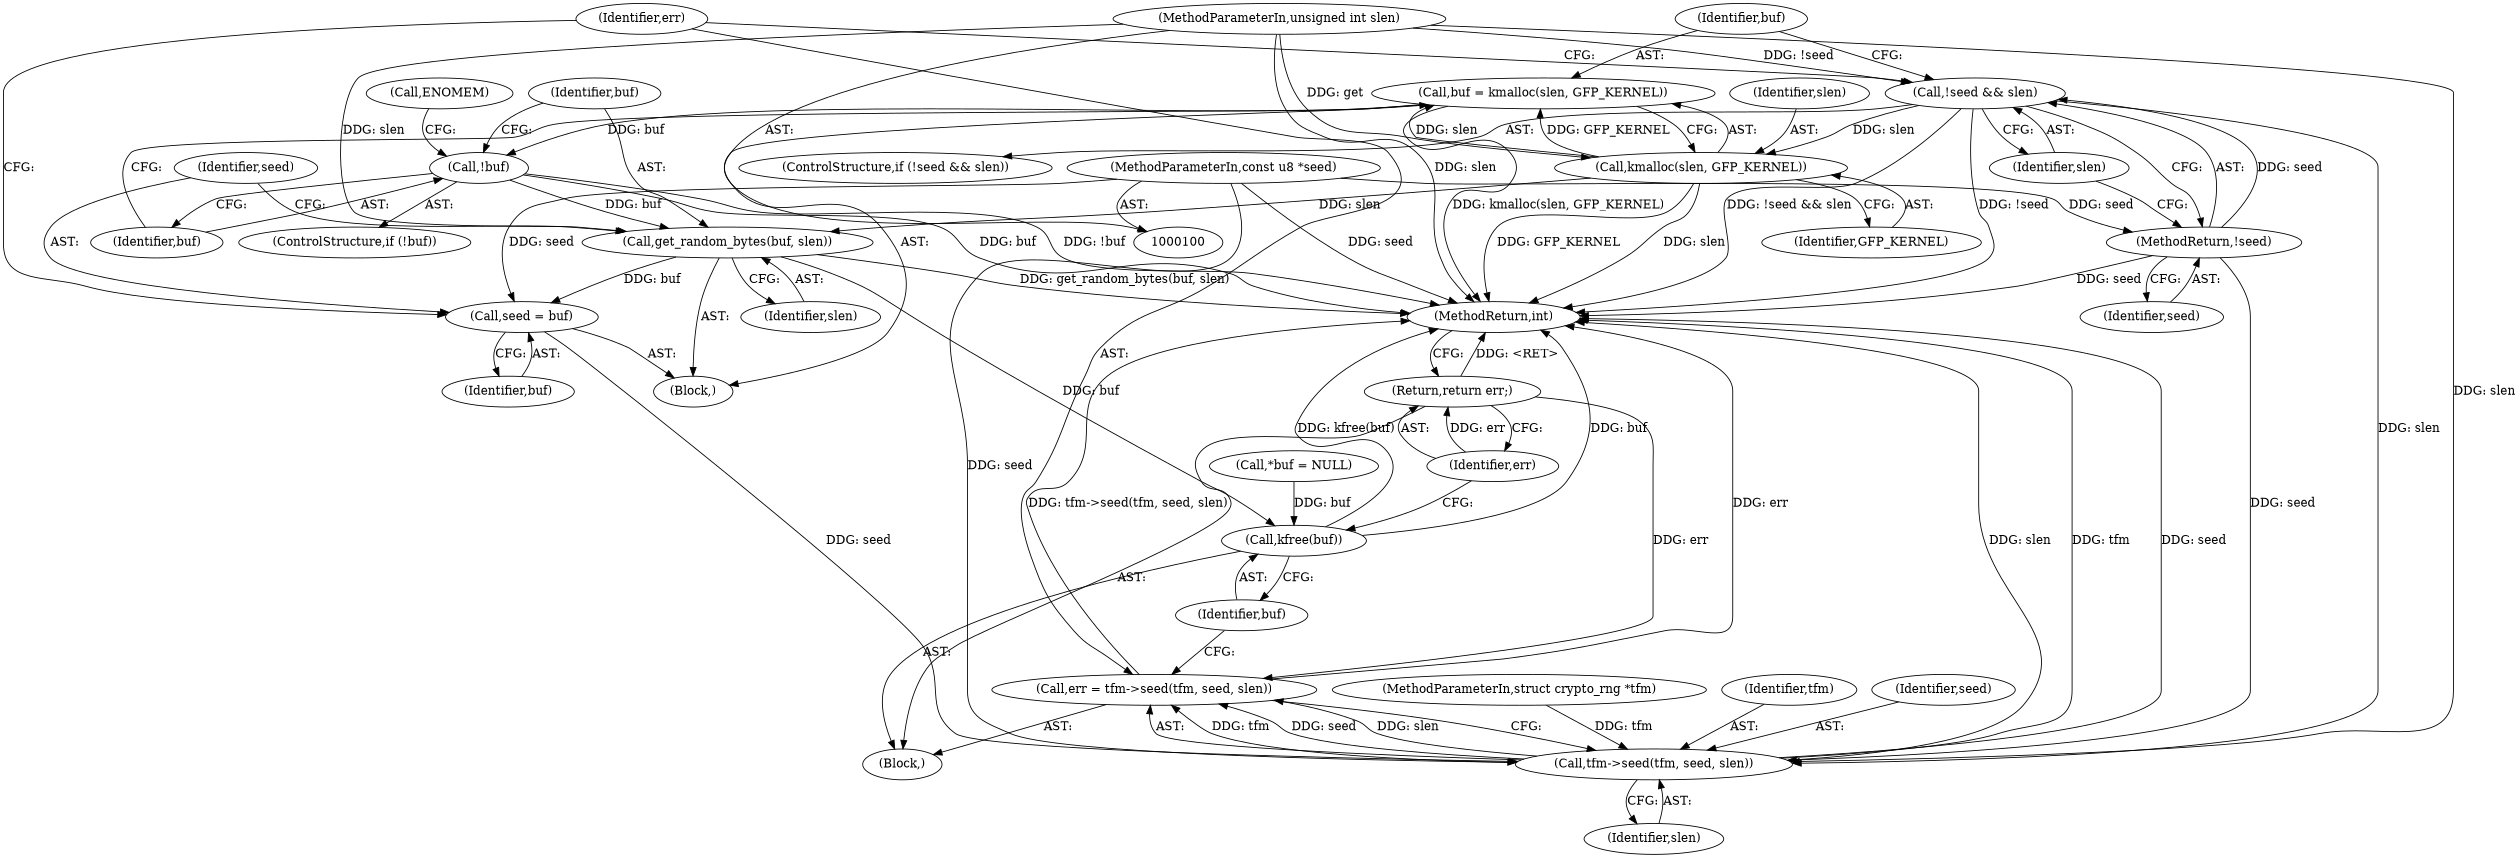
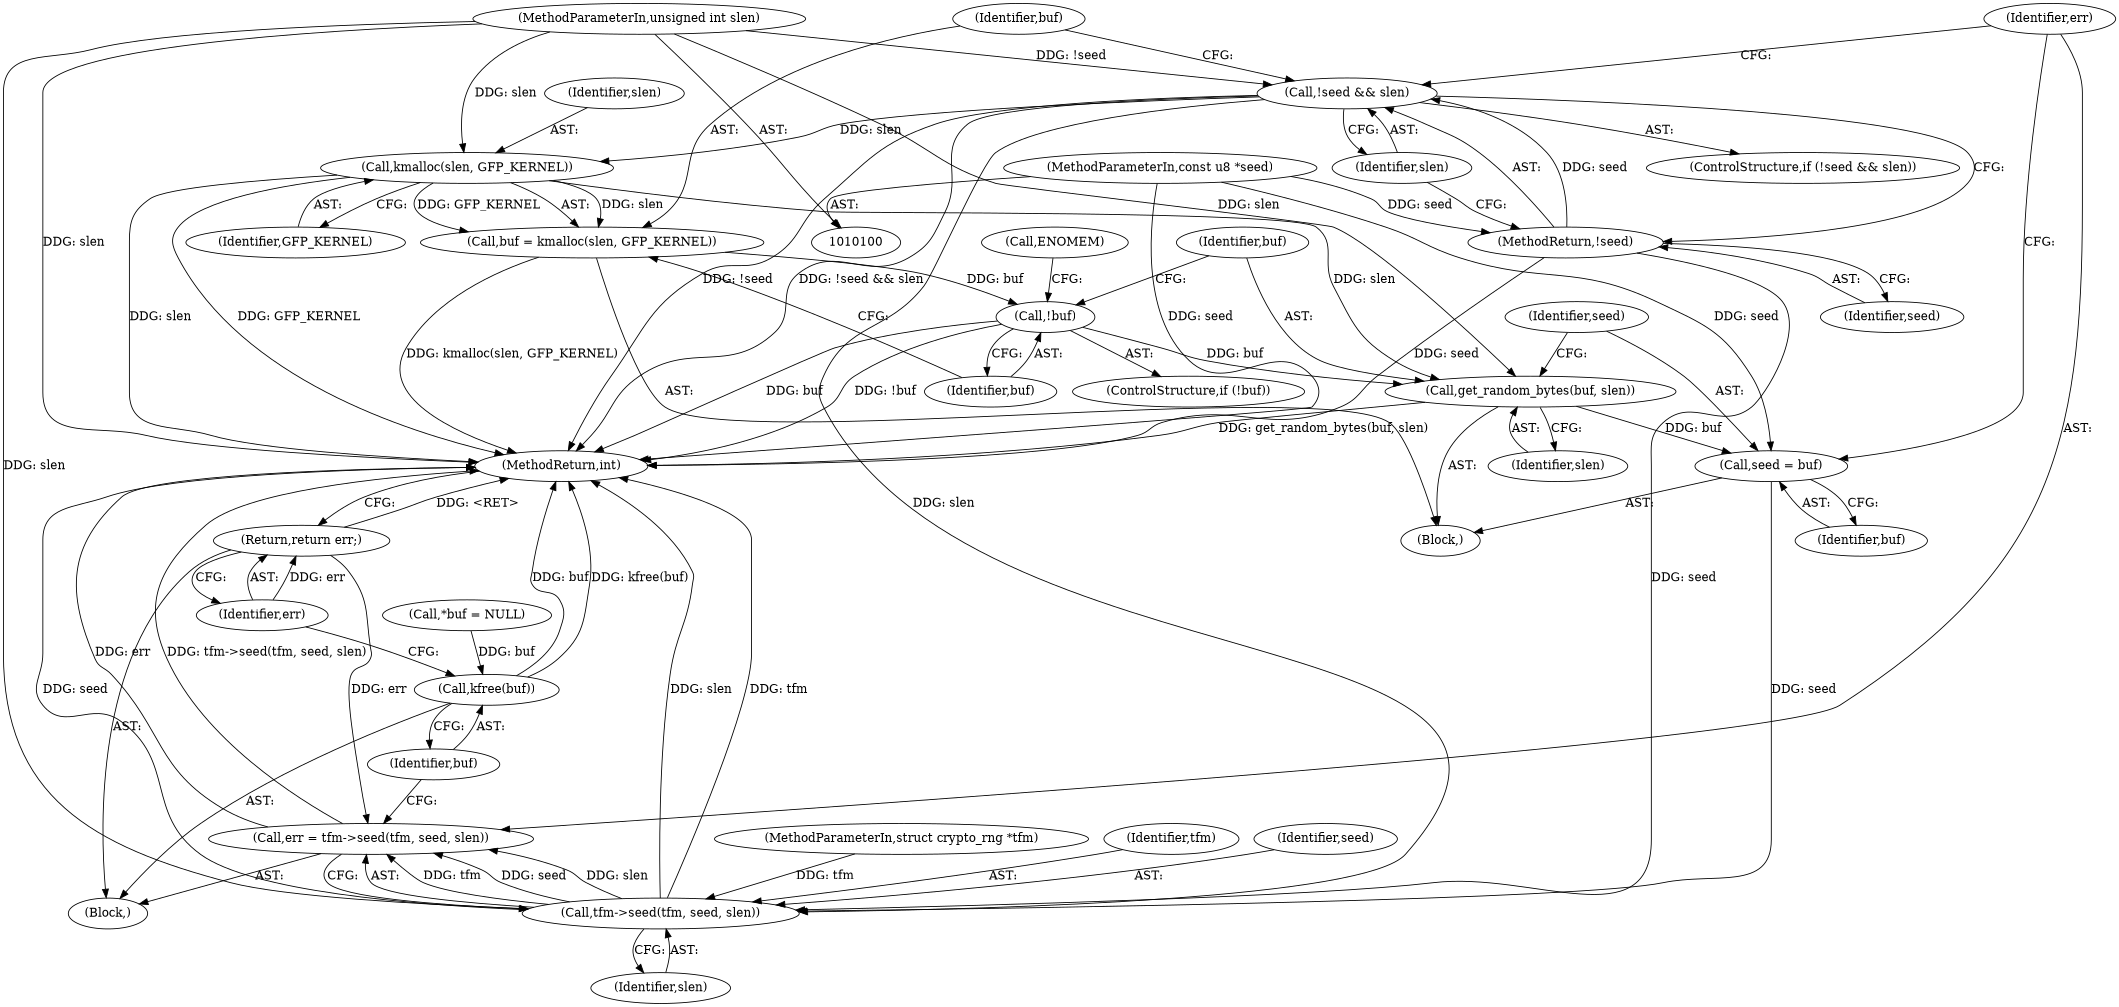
edge "(MethodParameterIn,unsigned int slen)" -> "(Call,kmalloc(slen, GFP_KERNEL))": label "DDG: get" -> "DDG: slen"
edge "(Call,buf = kmalloc(slen, GFP_KERNEL))" -> "(Call,kmalloc(slen, GFP_KERNEL))": removed, label "CFG:"
node "1000100": label "1000100" -> "1010100"
edge "(Call,get_random_bytes(buf, slen))" -> "(Call,kfree(buf))": removed, label "DDG: buf"
edge "(MethodParameterIn,const u8 *seed)" -> "(Call,tfm->seed(tfm, seed, slen))": removed, label "DDG: seed"
